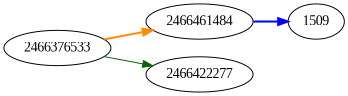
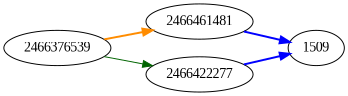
node "2466461484": label "2466461484" -> "2466461481"
node "2466376533": label "2466376533" -> "2466376539"
edge "2466422277" -> "1509": added
